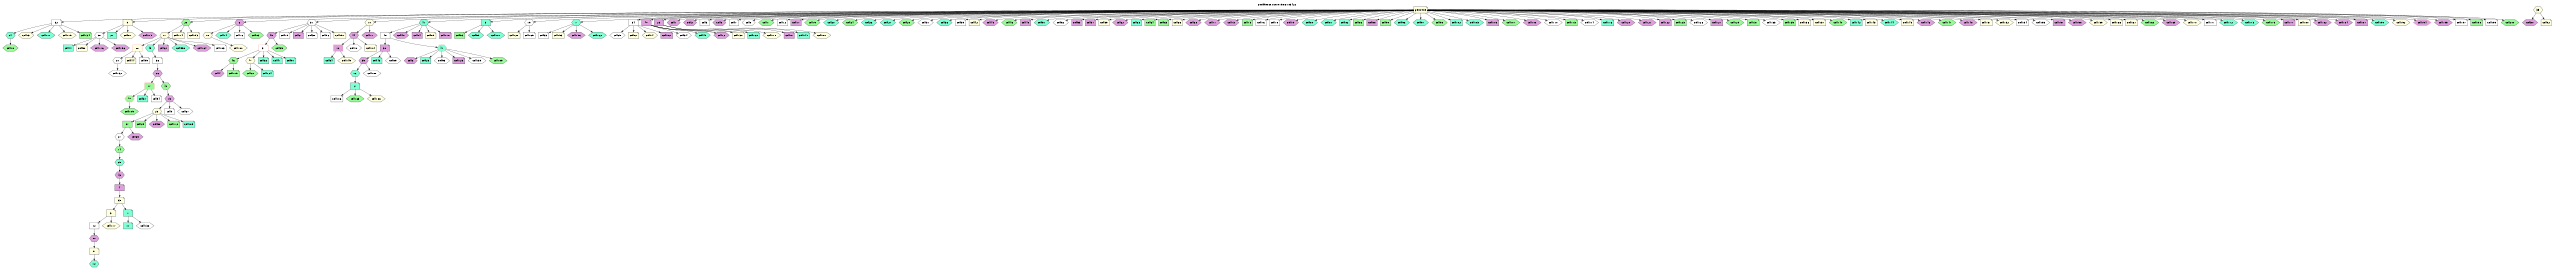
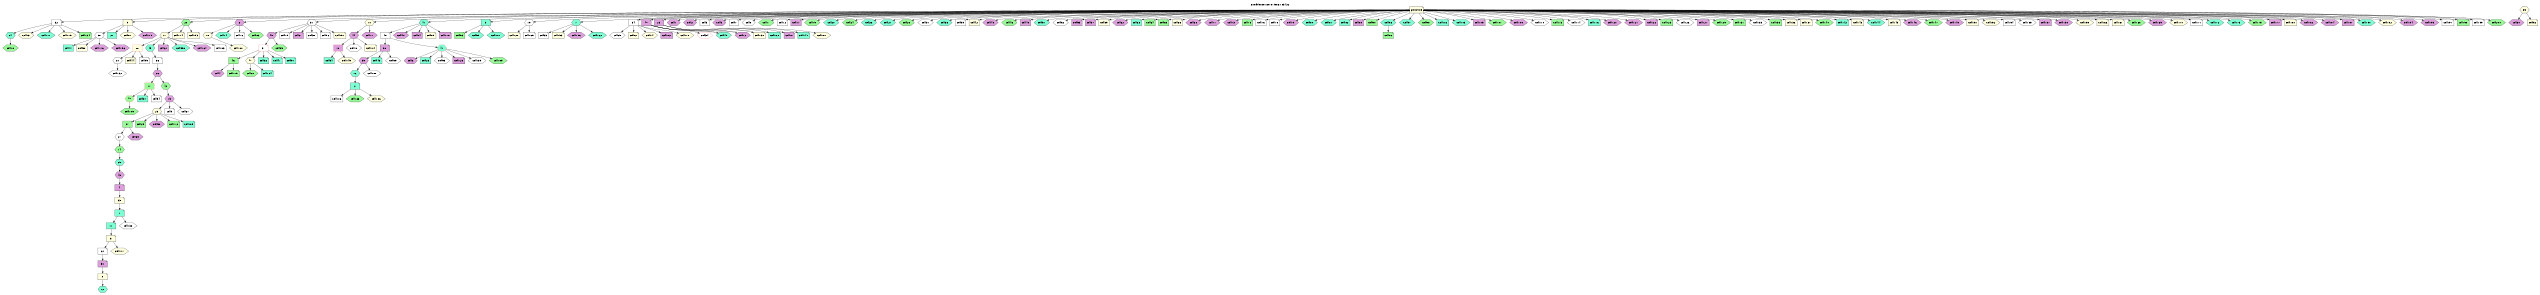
edge "germline" -> "cell86": now "cell96" -> "cell86"
node "cell194": color indianred1 -> black
edge "40" -> "cell178": now "34" -> "cell178"
node "cell34": color black -> indianred1
node "46": shape hexagon -> note
edge "33" -> "3": now "11" -> "3"
node "50": shape hexagon -> note
